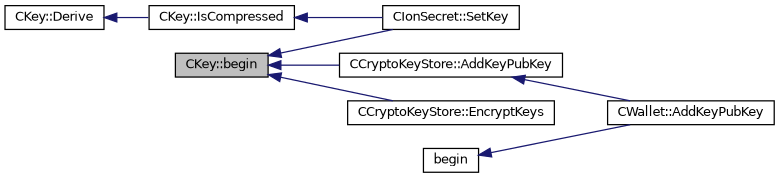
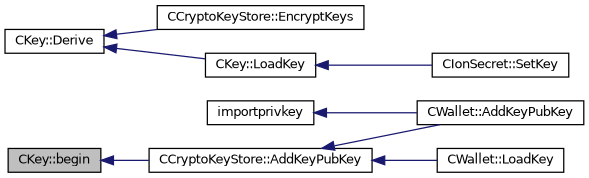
node "CKey::IsCompressed": label "CKey::IsCompressed" -> "CKey::LoadKey"
edge "CIonSecret::SetKey" -> "CKey::begin": removed
edge "CCryptoKeyStore::EncryptKeys" -> "CKey::begin": now "CCryptoKeyStore::EncryptKeys" -> "CKey::Derive"
node "begin": label "begin" -> "importprivkey"
node "CWallet::LoadKey": added
